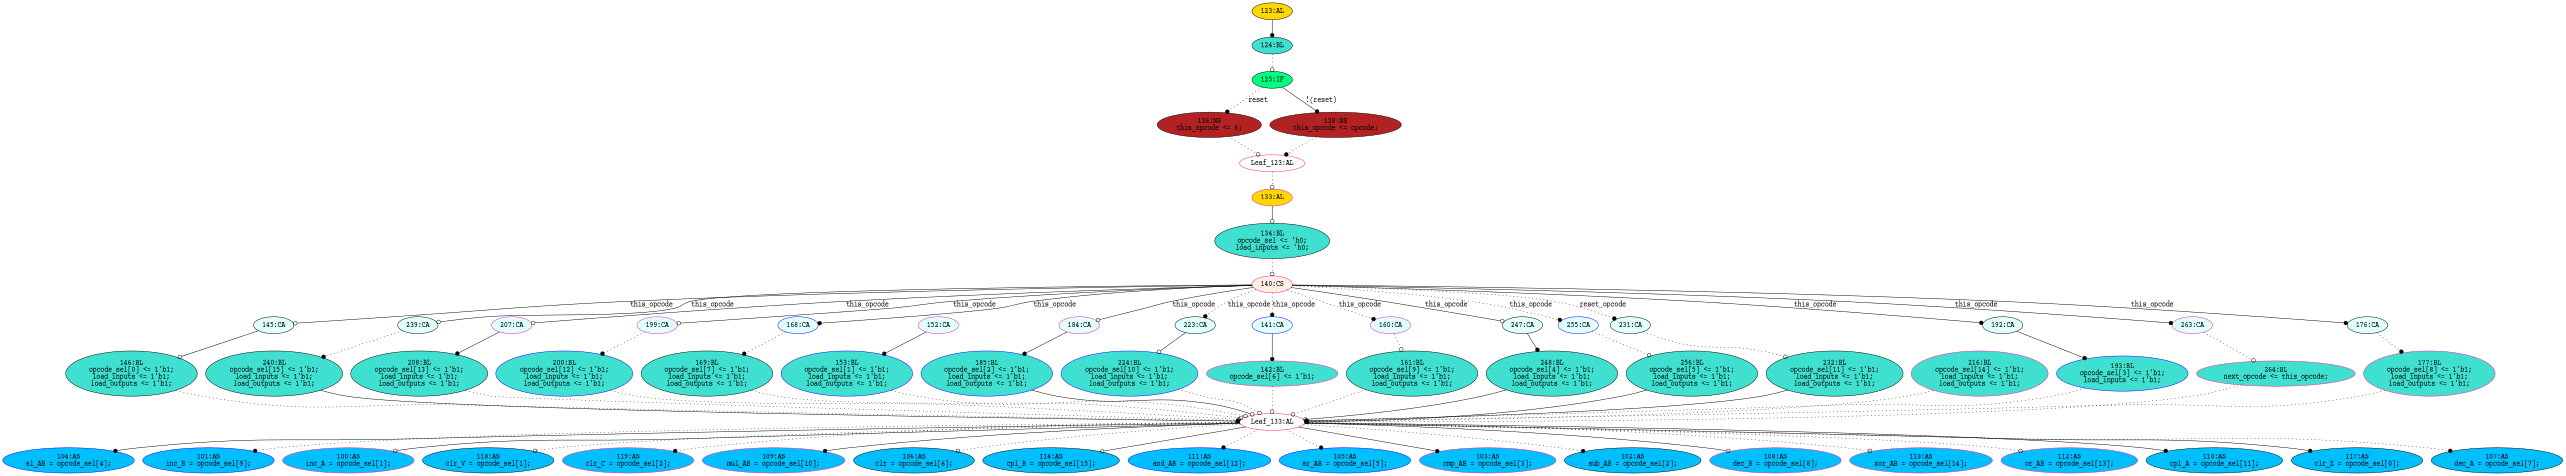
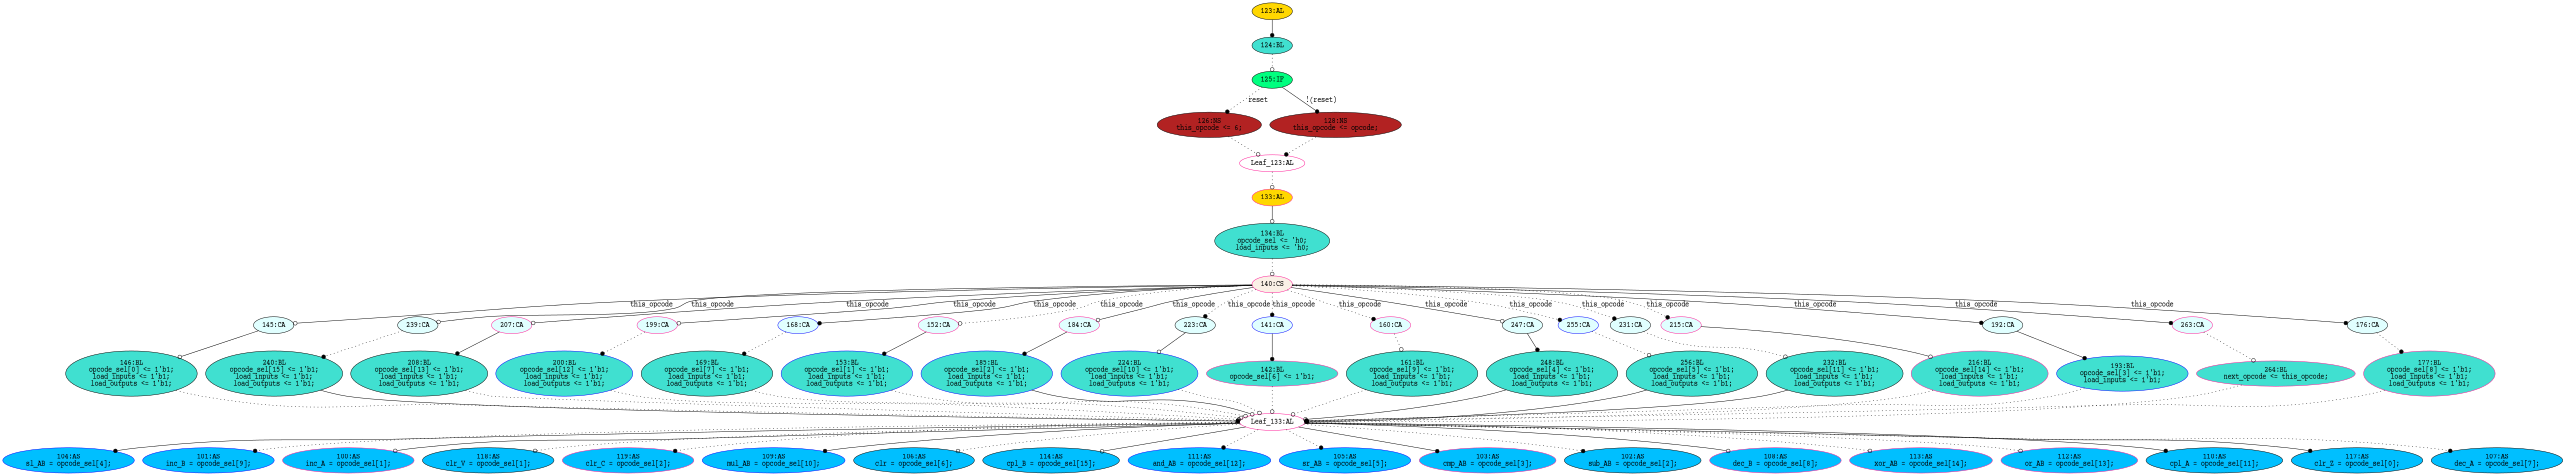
edge "140:CS" -> "152:CA": added, label "this_opcode"
edge "140:CS" -> "231:CA": label "reset_opcode" -> "this_opcode"
node "215:CA": added
node "109:AS mul_AB = opcode_sel[10];": color deeppink -> blue
